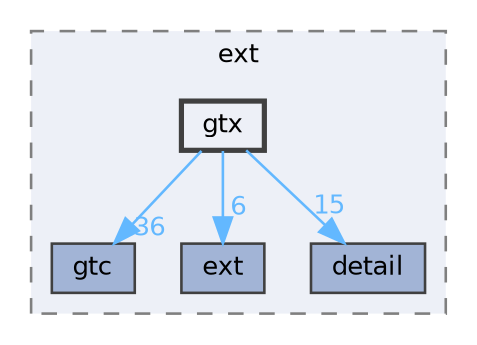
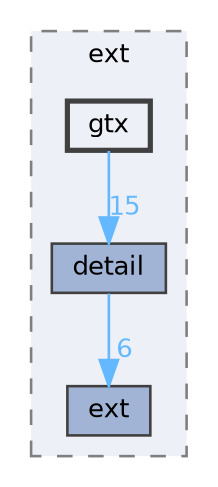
edge "gtx" -> "ext": now "detail" -> "ext"
node "gtc": removed
